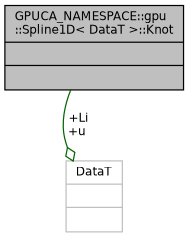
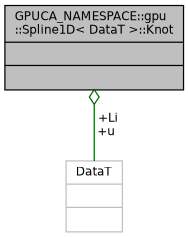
edge "GPUCA_NAMESPACE::gpu" -> "DataT": reversed
